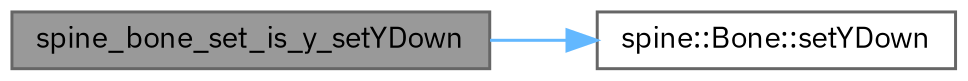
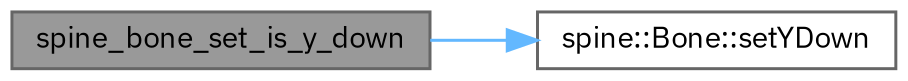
node "spine_bone_set_is_y_setYDown": label "spine_bone_set_is_y_setYDown" -> "spine_bone_set_is_y_down"
